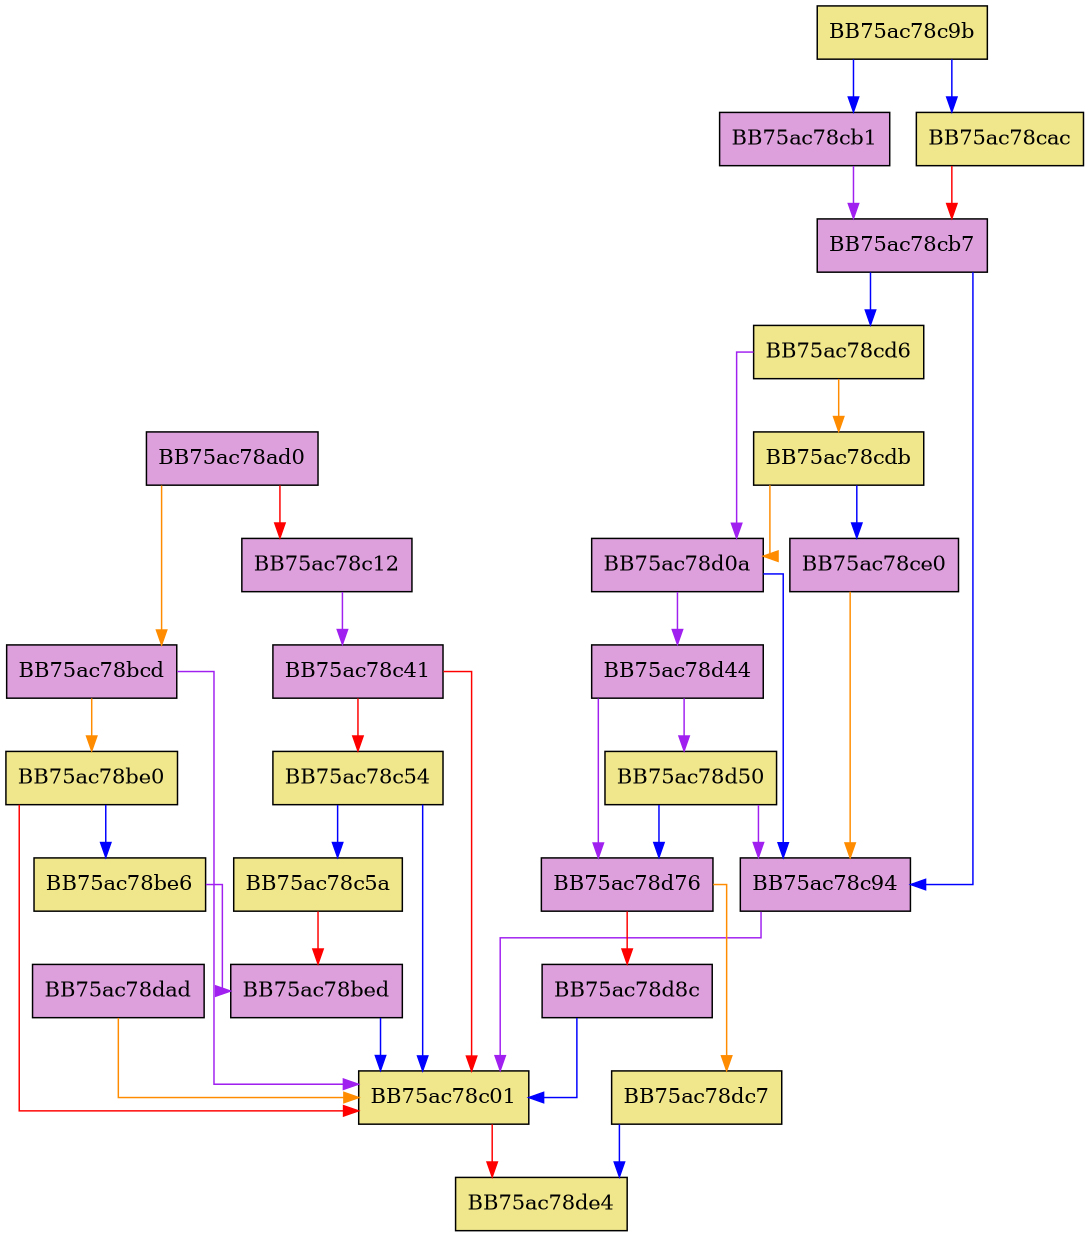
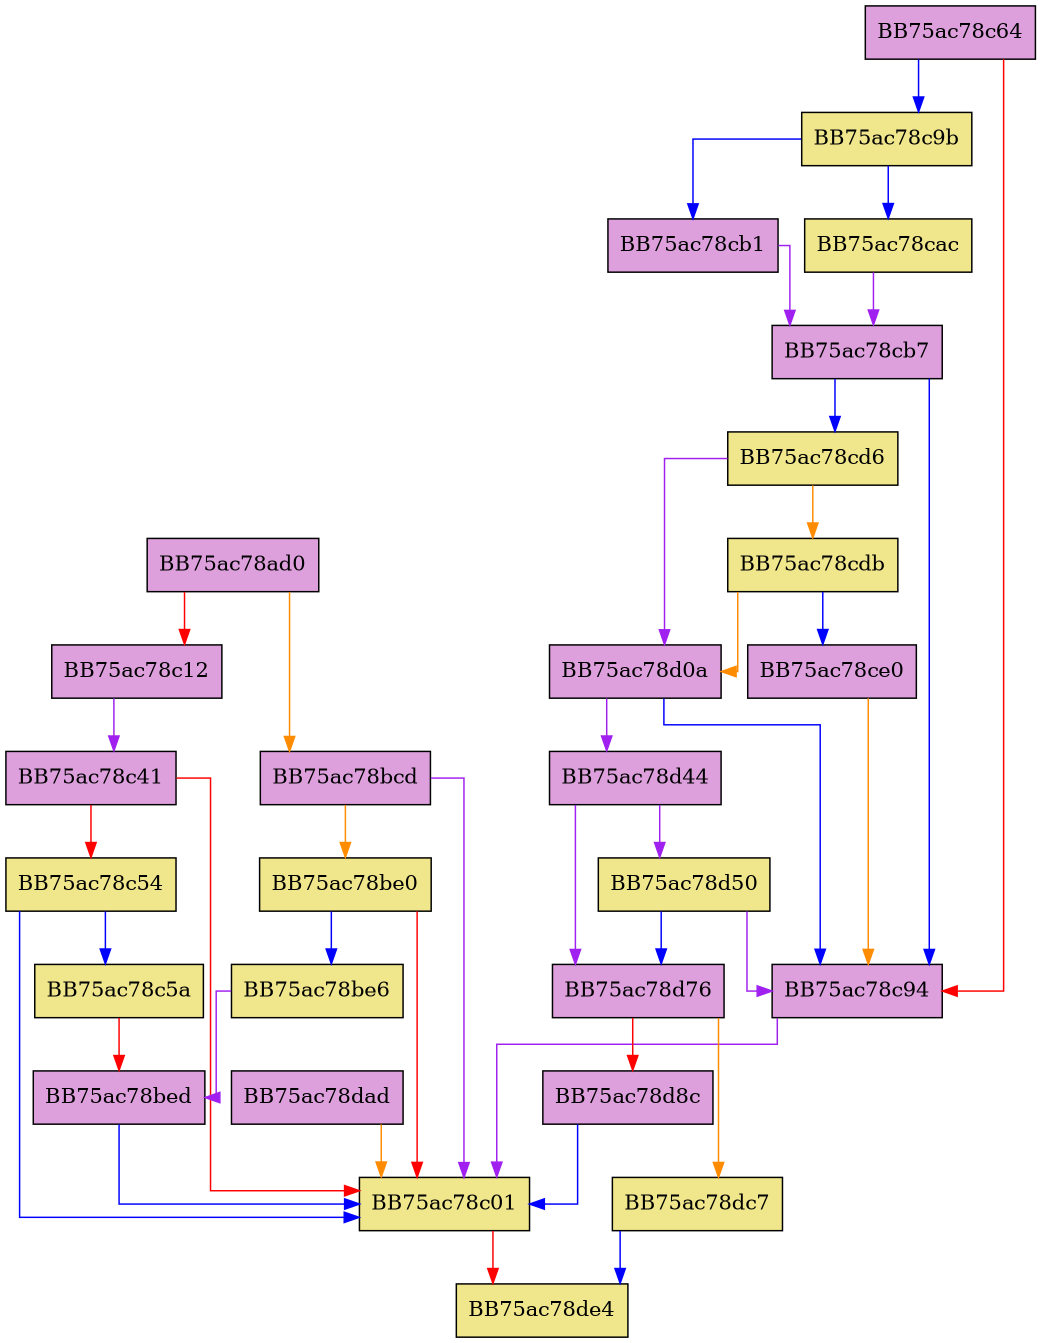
node "BB75ac78c64": added
edge "BB75ac78cac" -> "BB75ac78cb7": color red -> purple
